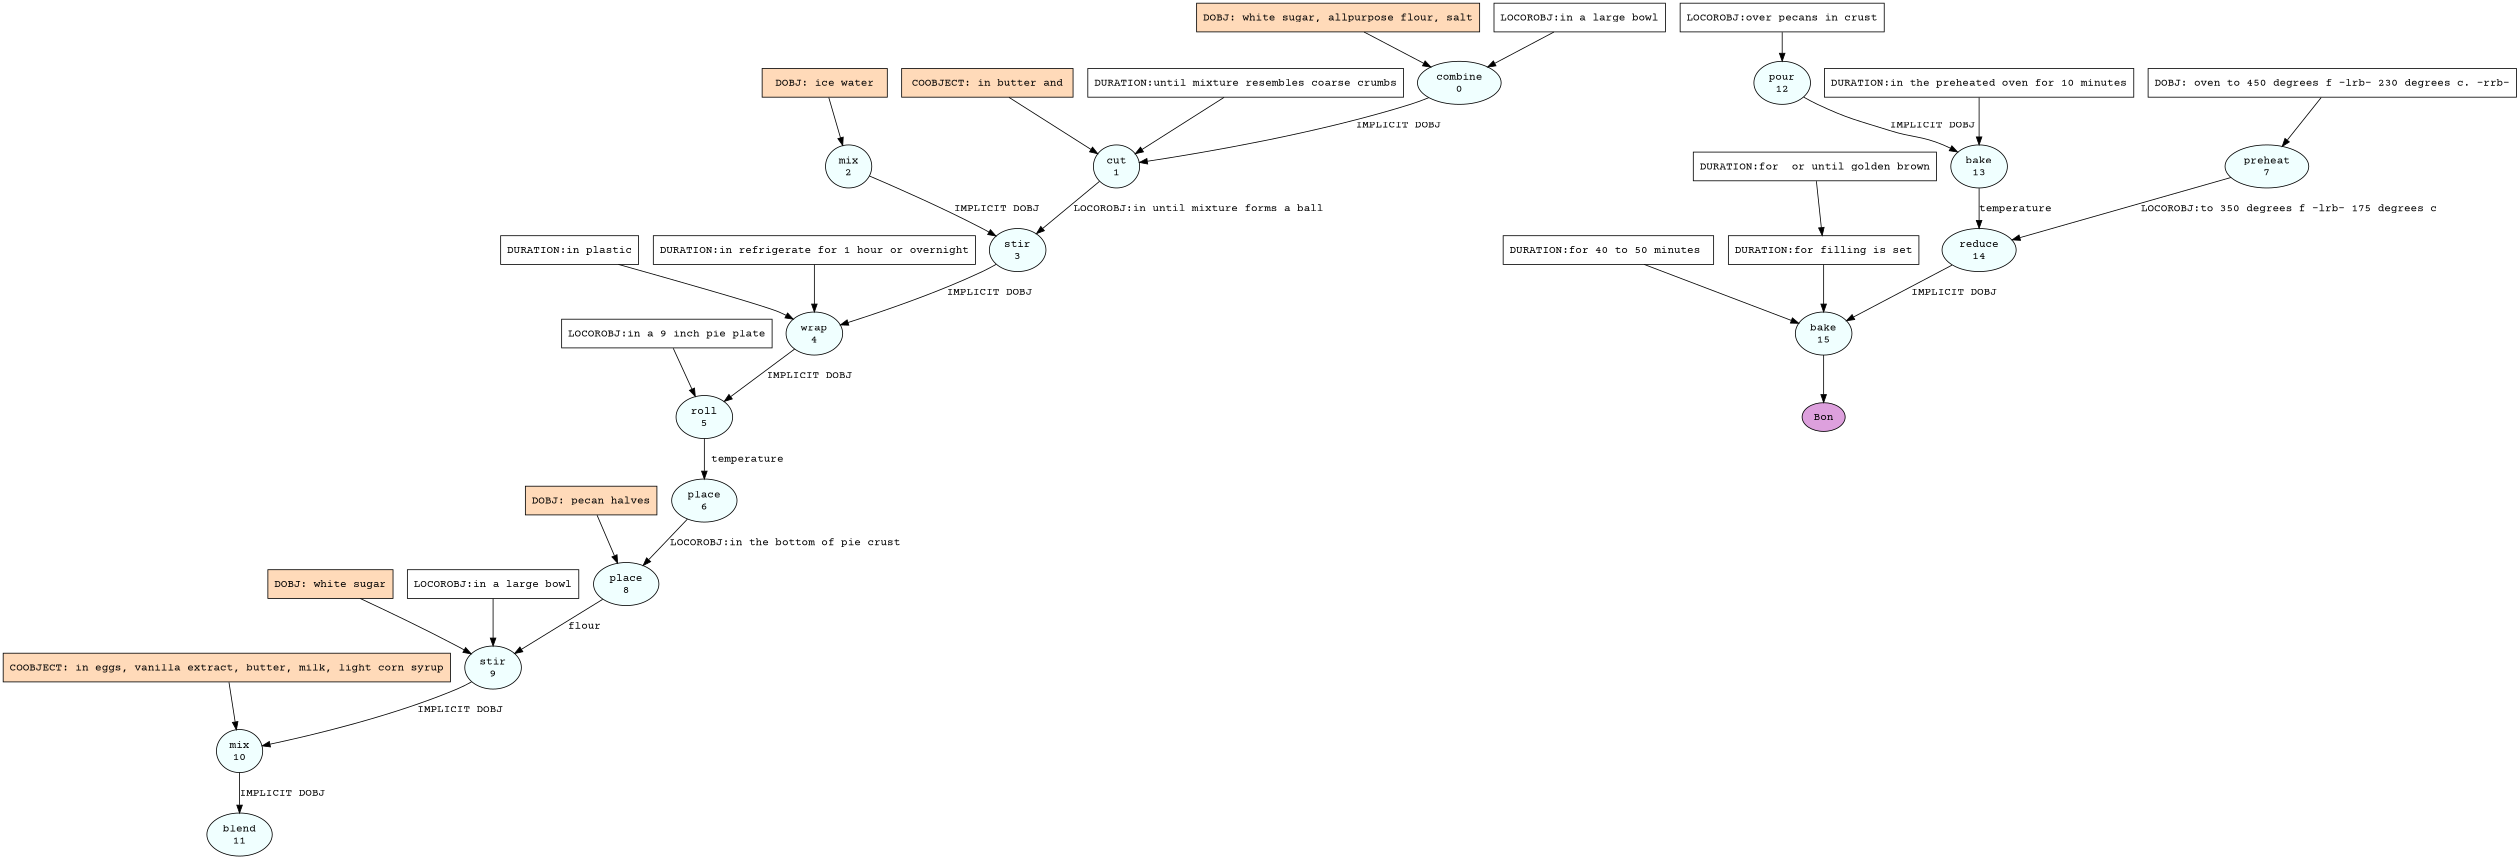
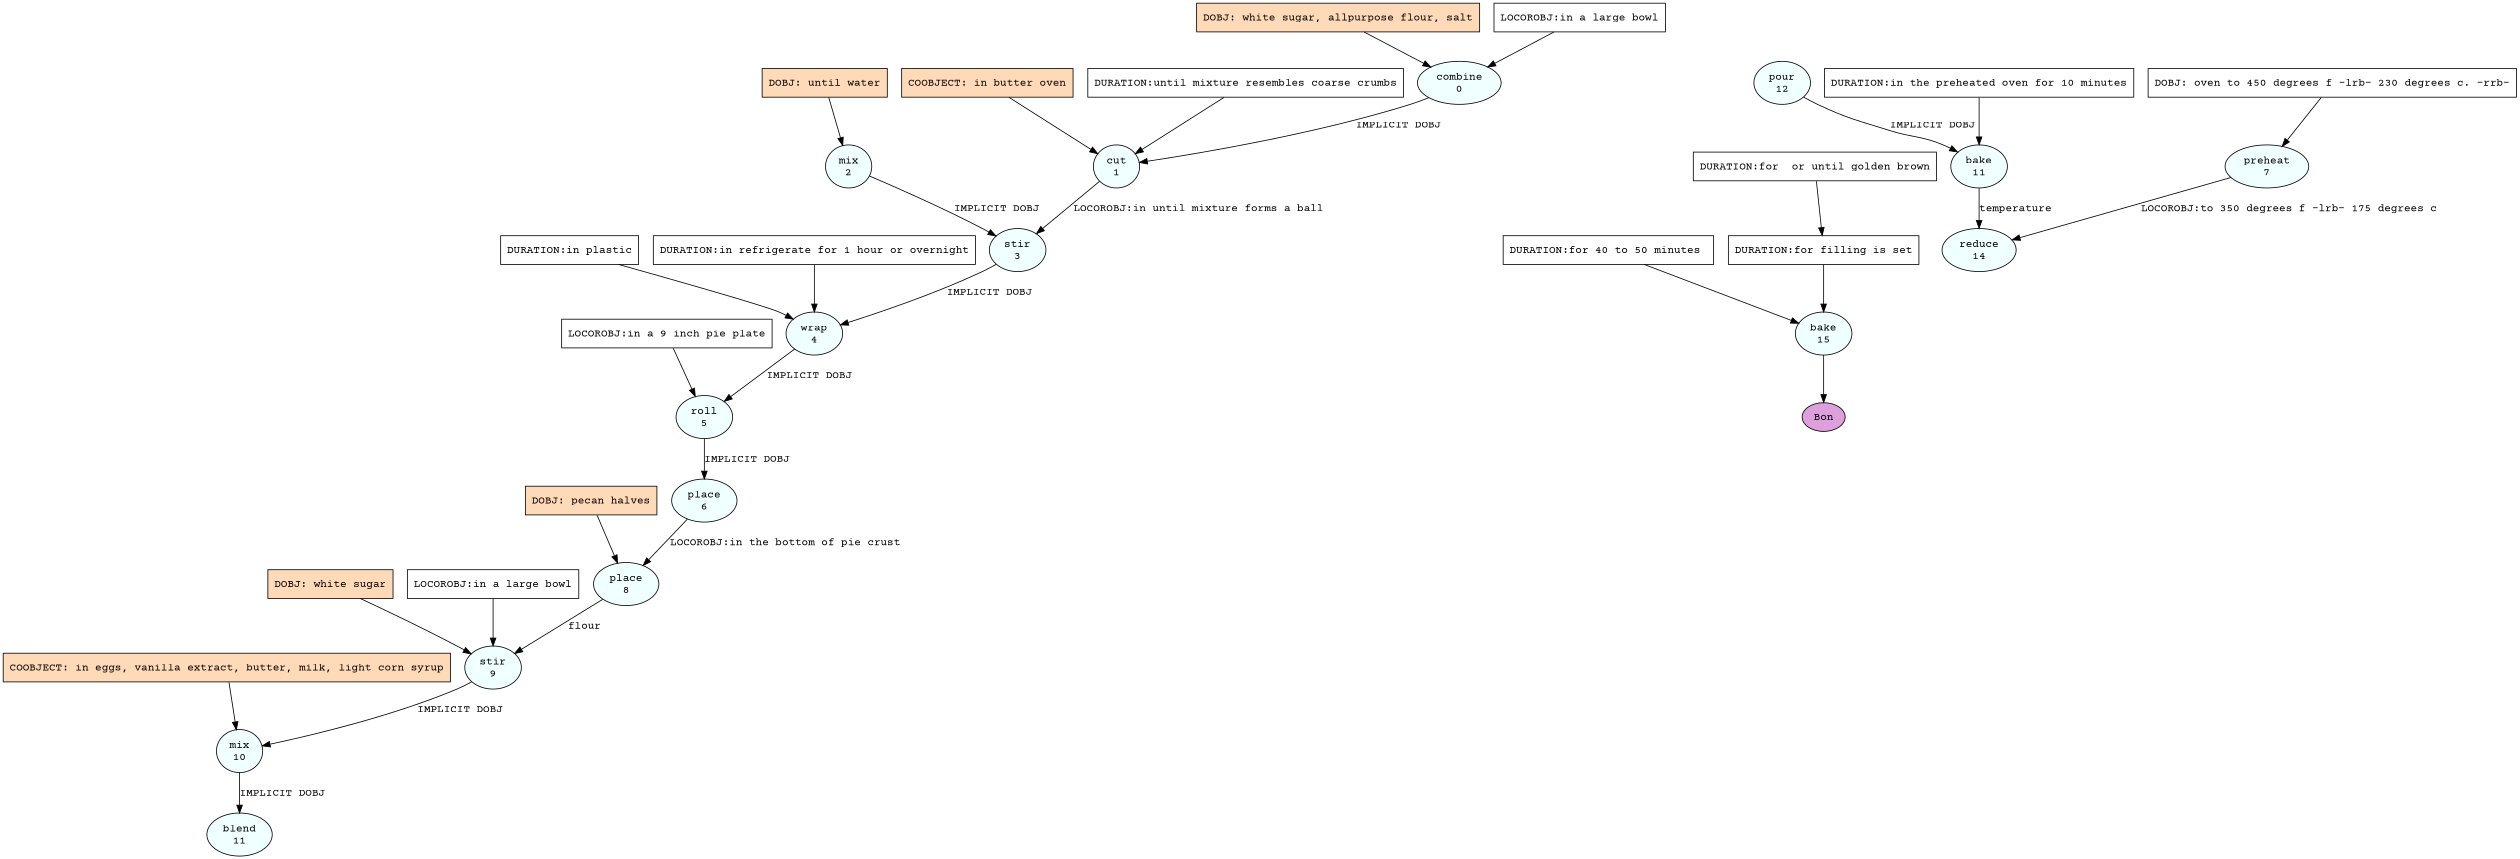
node "LOCOROBJ:over pecans in crust": removed
node "DOBJ: ice water": label "DOBJ: ice water" -> "DOBJ: until water"
node "COOBJECT: in butter and": label "COOBJECT: in butter and" -> "COOBJECT: in butter oven"
node "bake 13": label "bake 13" -> "bake 11"
edge "reduce 14" -> "bake 15": removed, label "IMPLICIT DOBJ"
edge "roll 5" -> "place 6": label "temperature" -> "IMPLICIT DOBJ"
